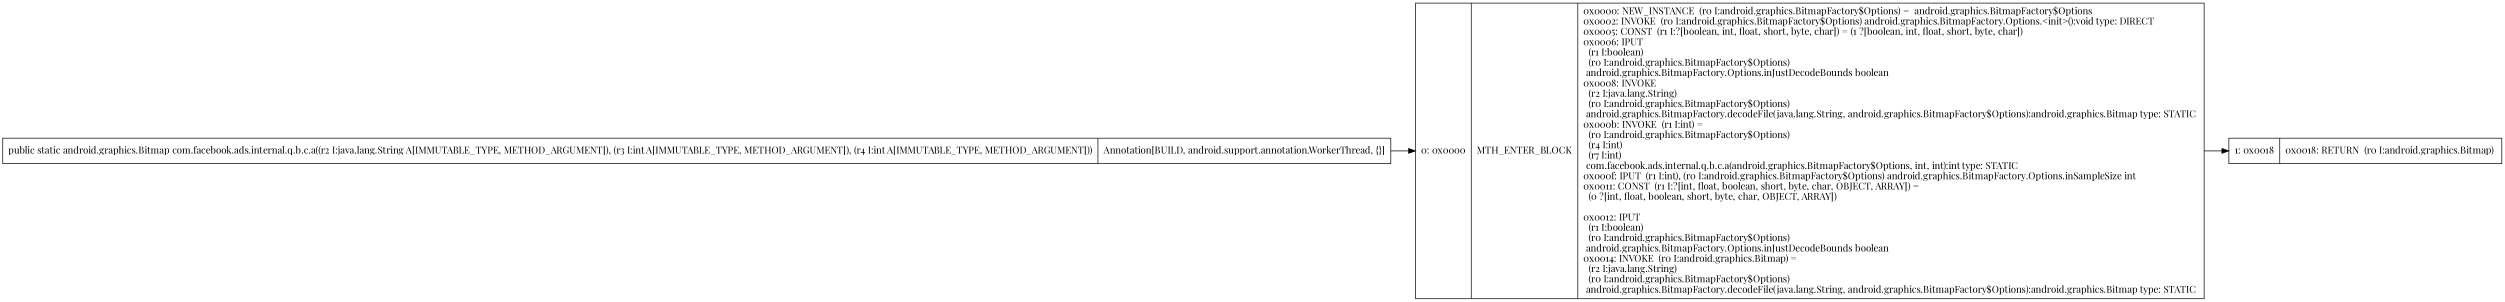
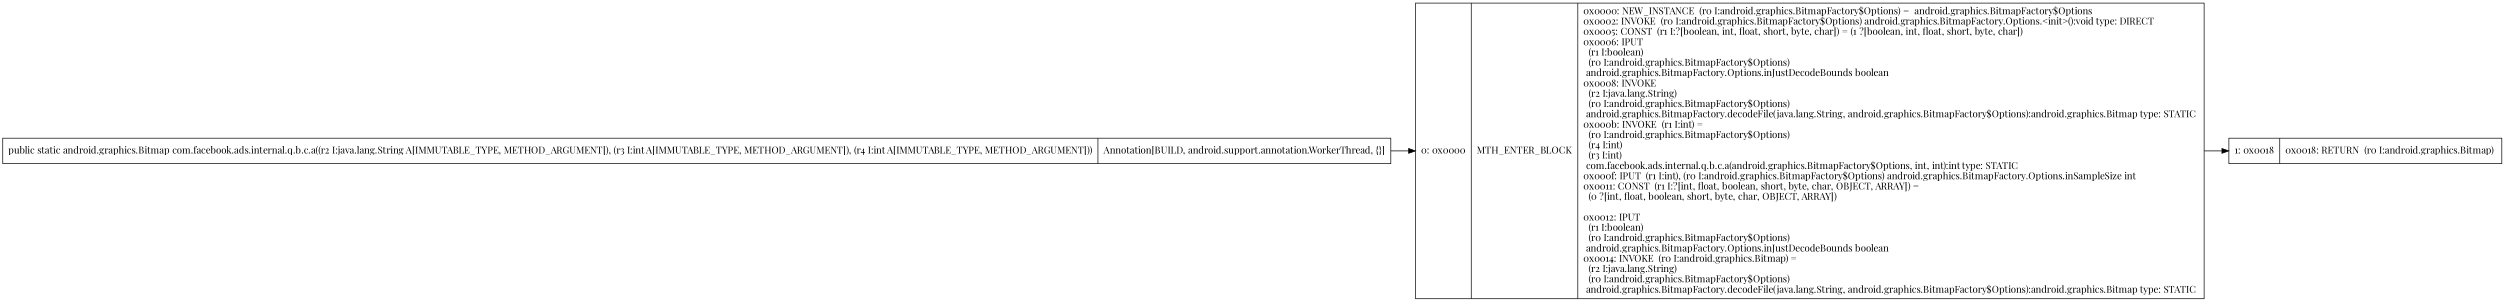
node "0: 0x0000": text "(r7 I:int)" -> "(r3 I:int)"
